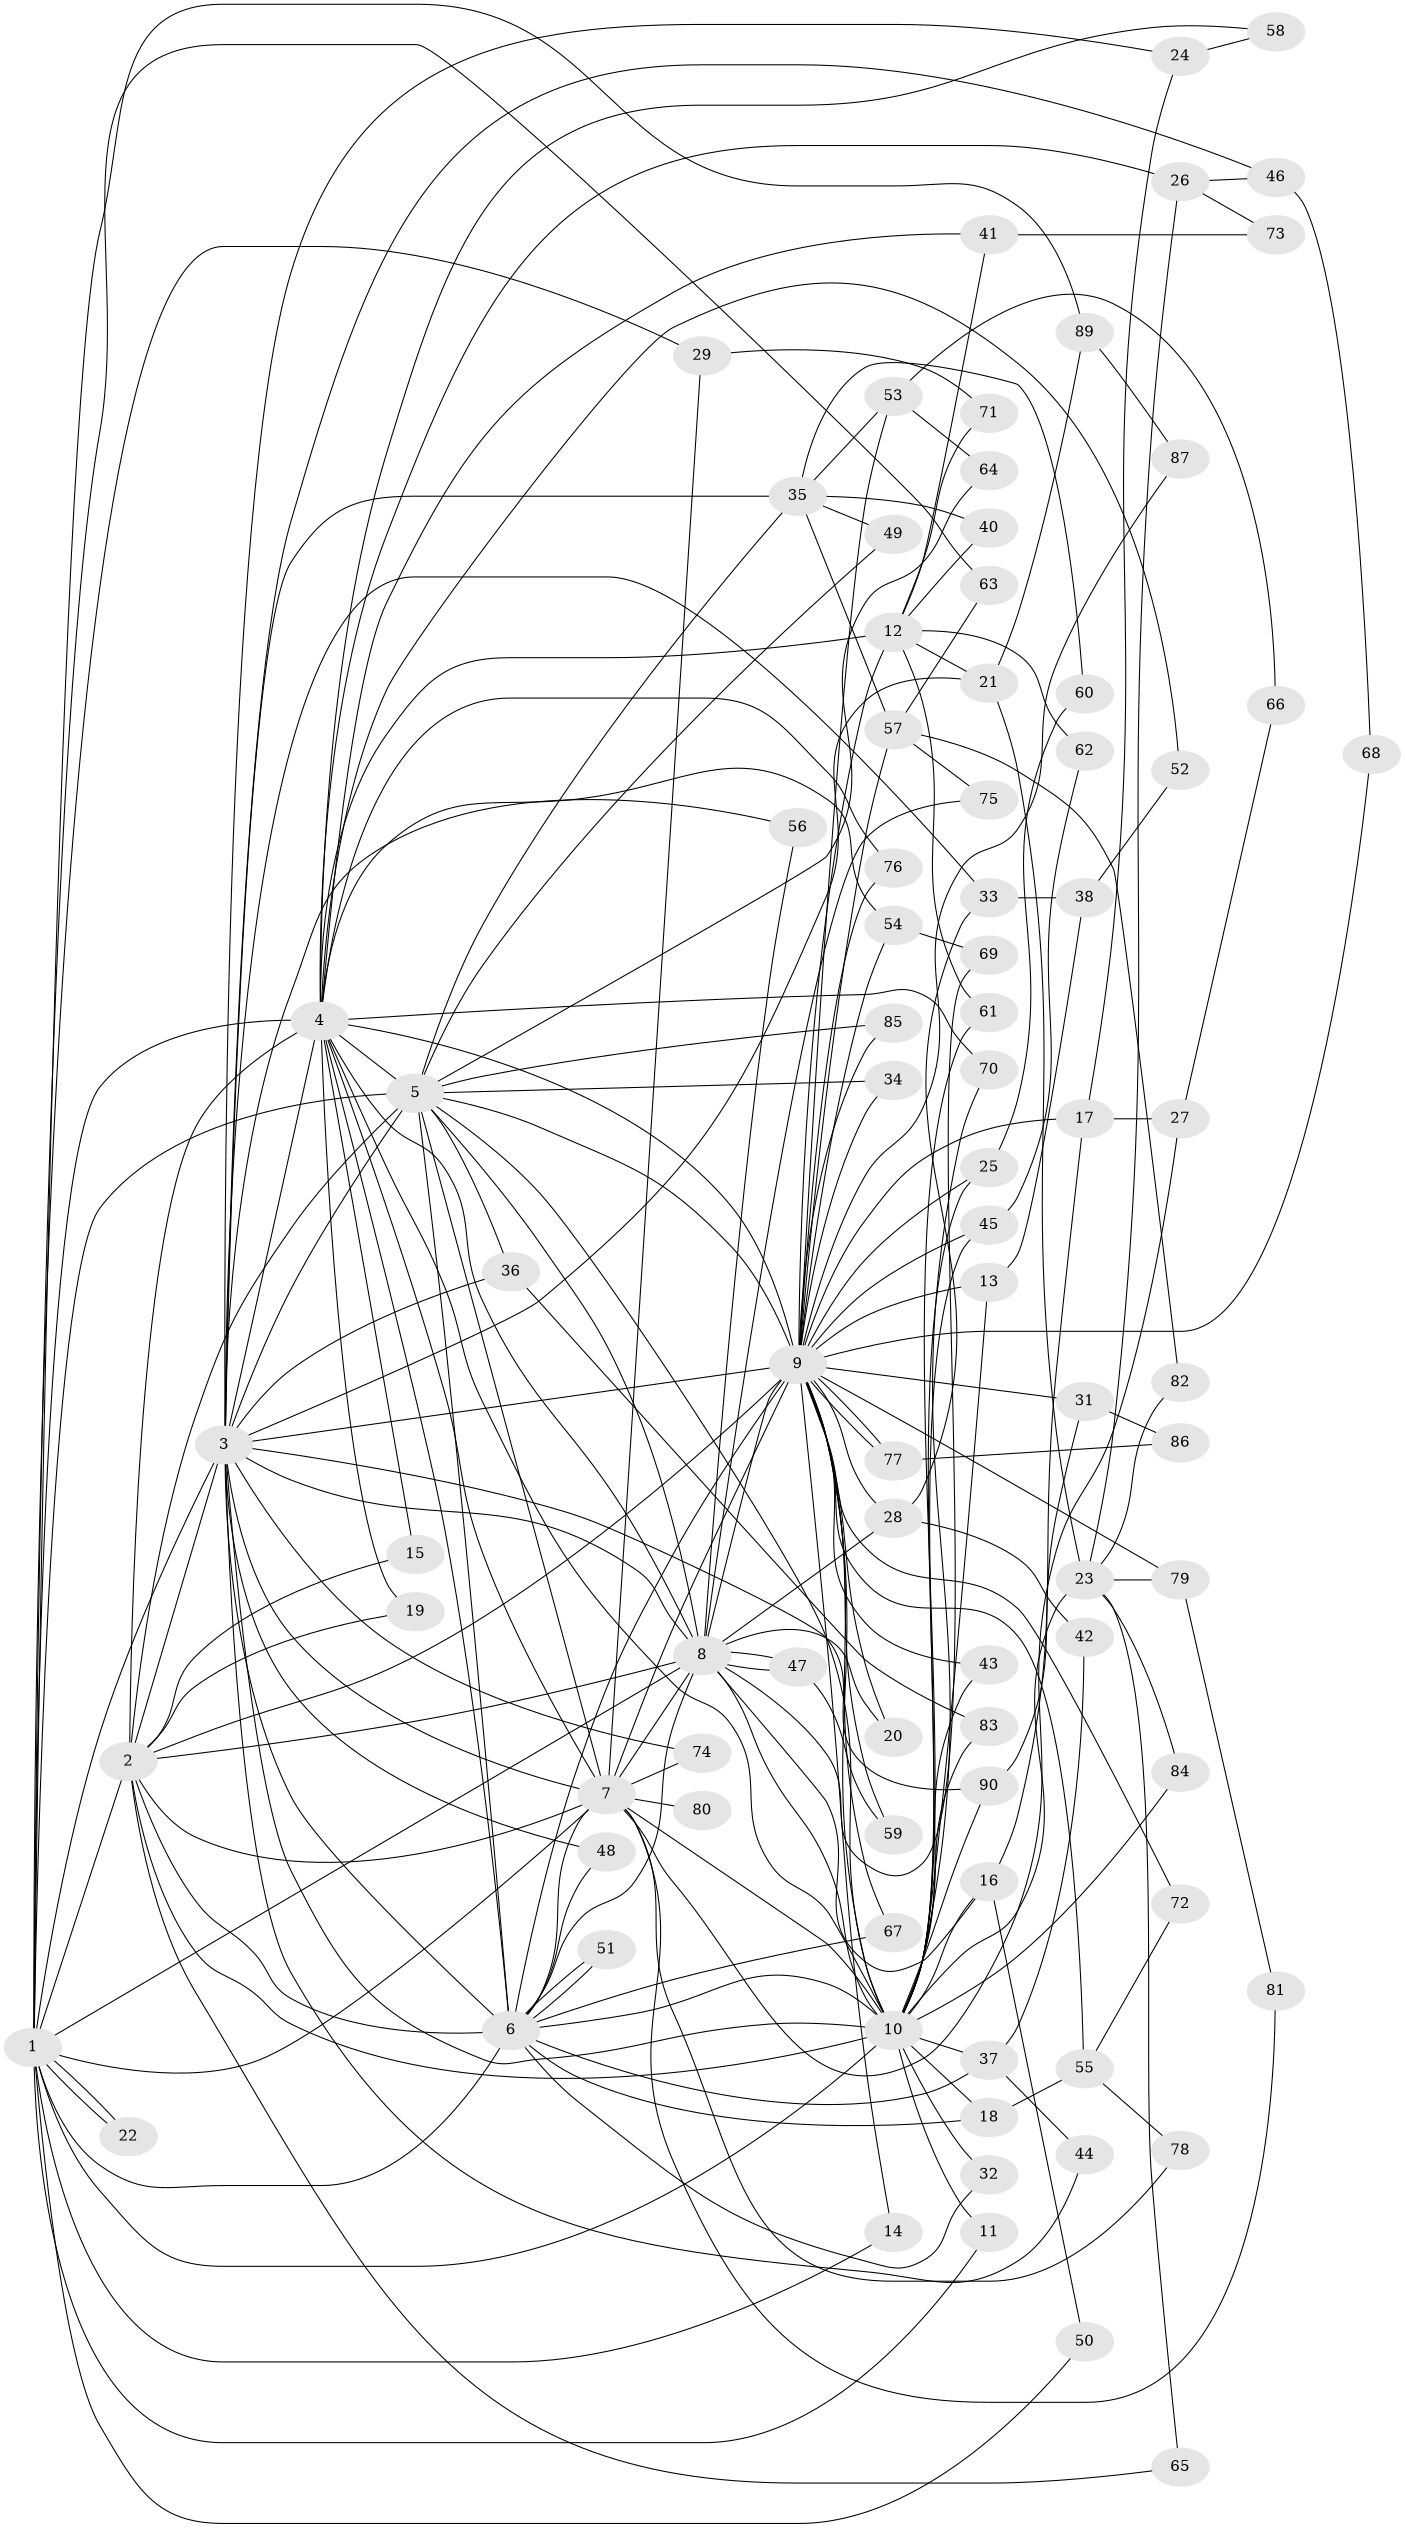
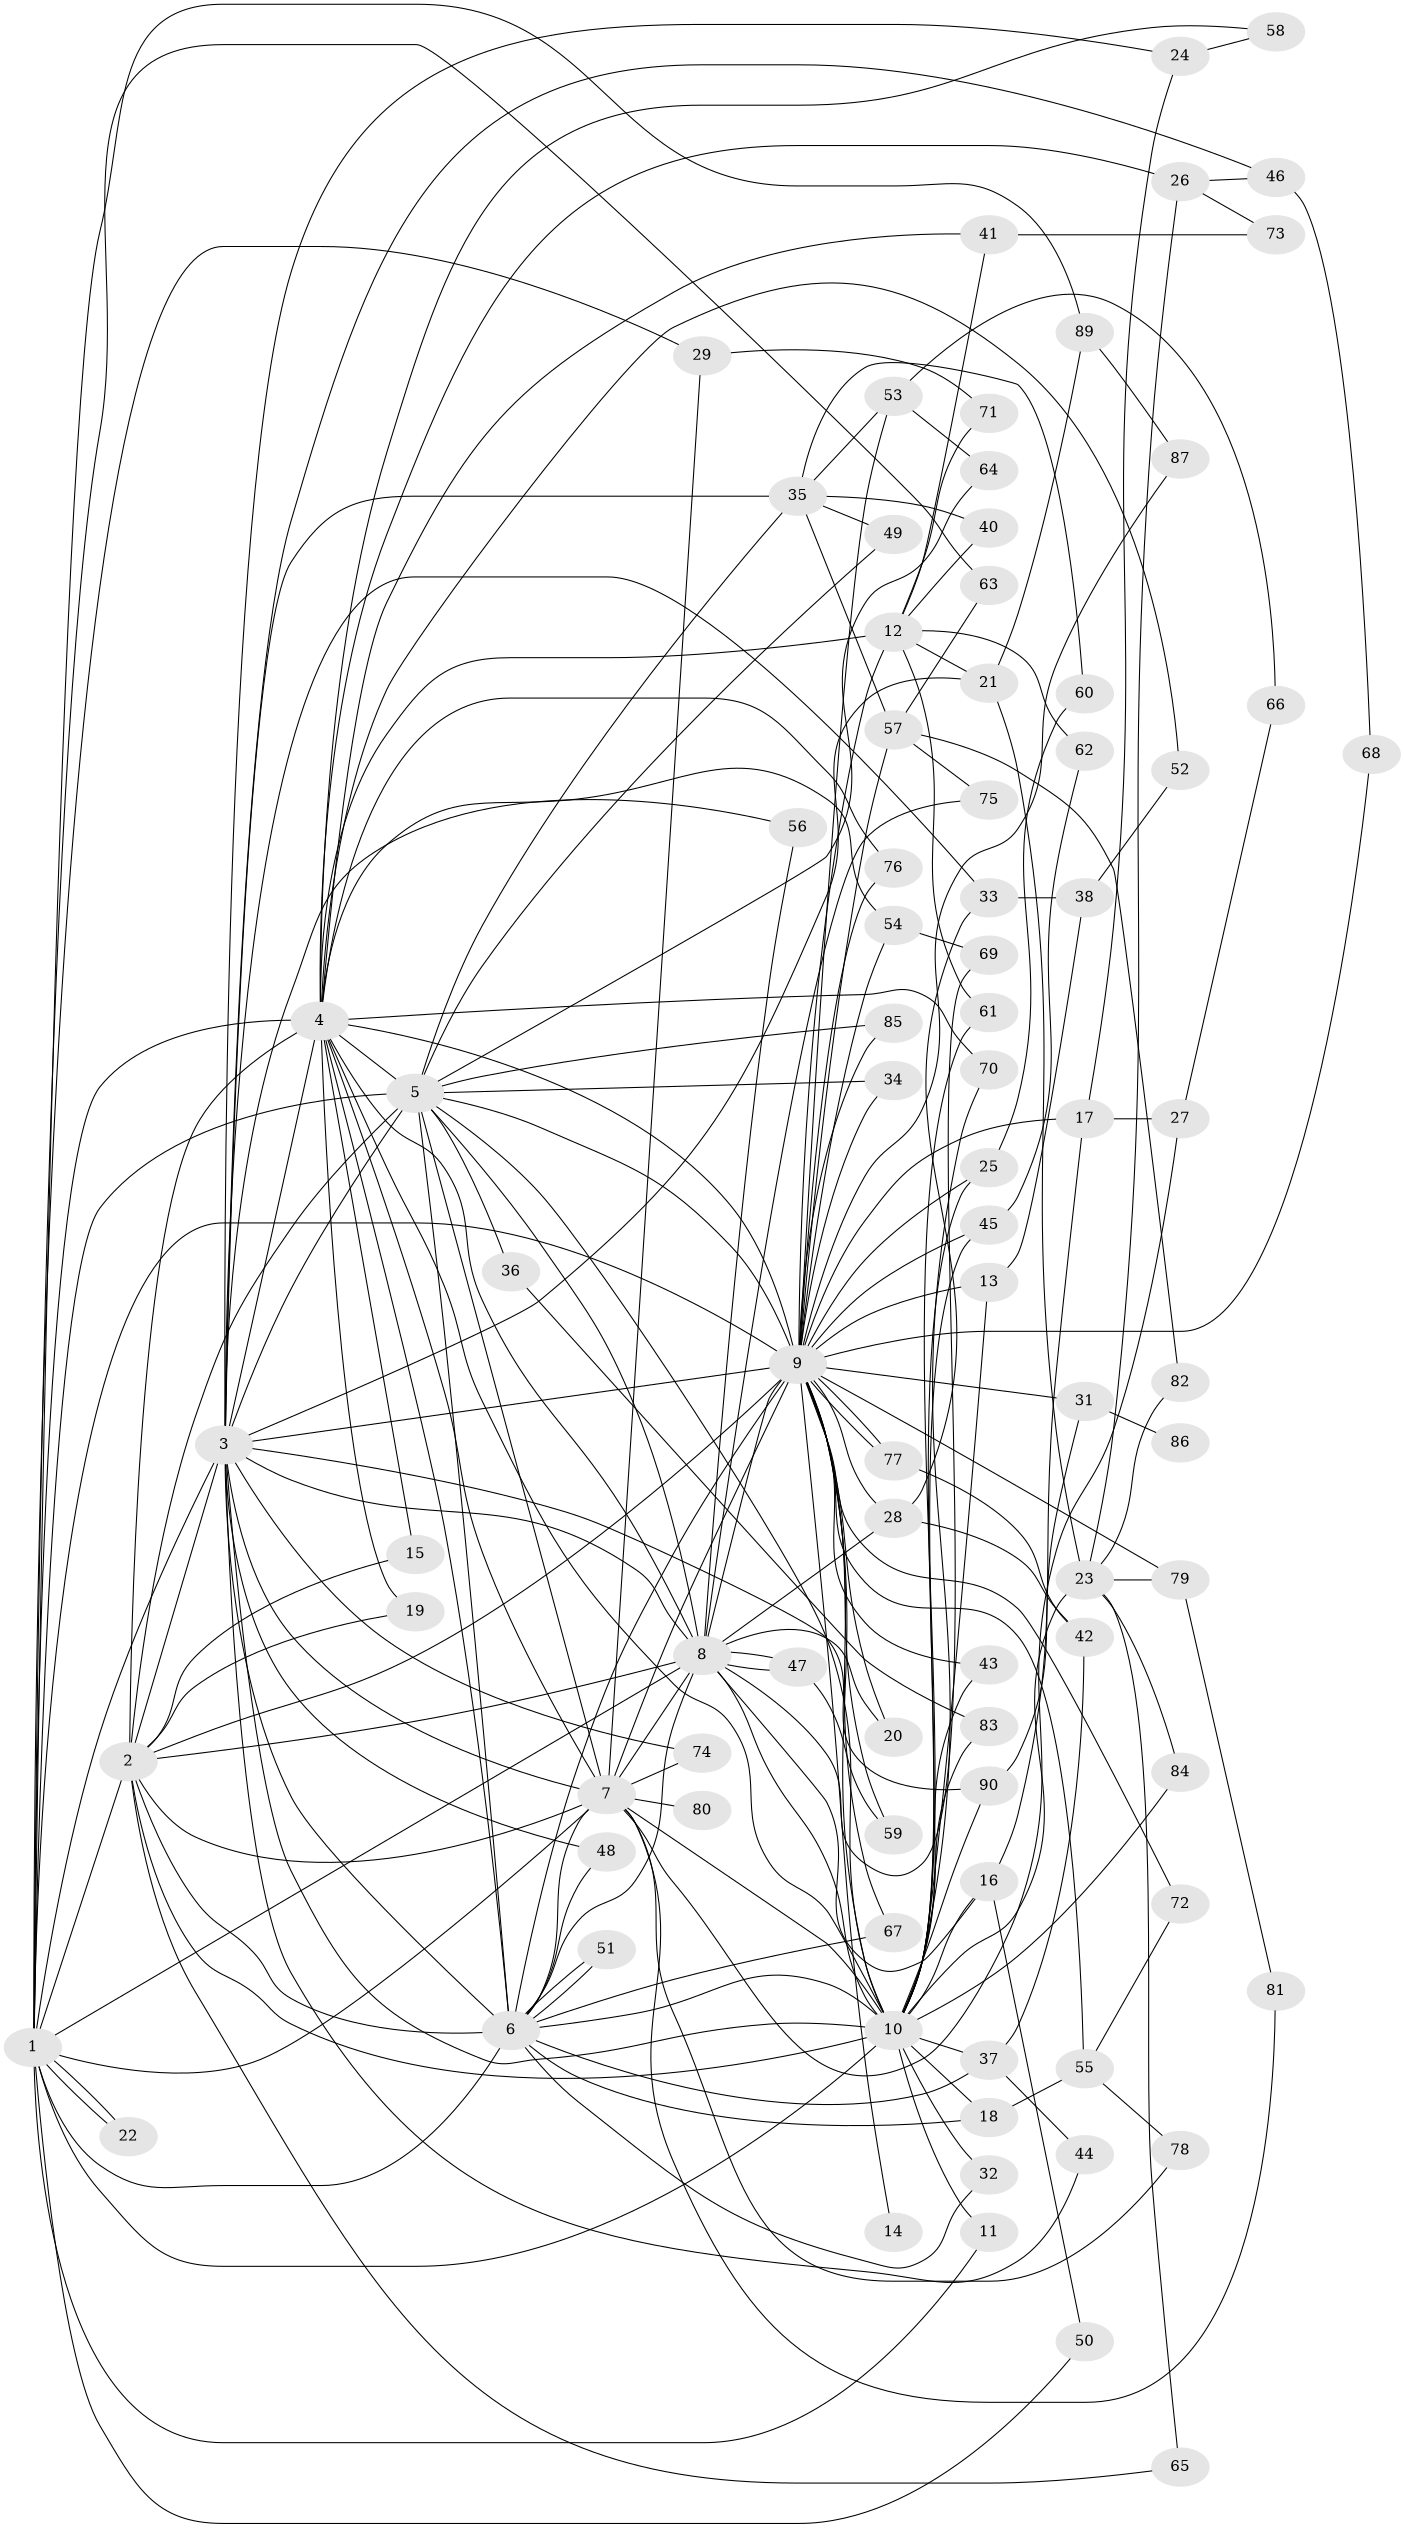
edge "36" -- "3": removed
edge "86" -- "77": now "42" -- "77"
edge "1" -- "14": now "1" -- "9"
